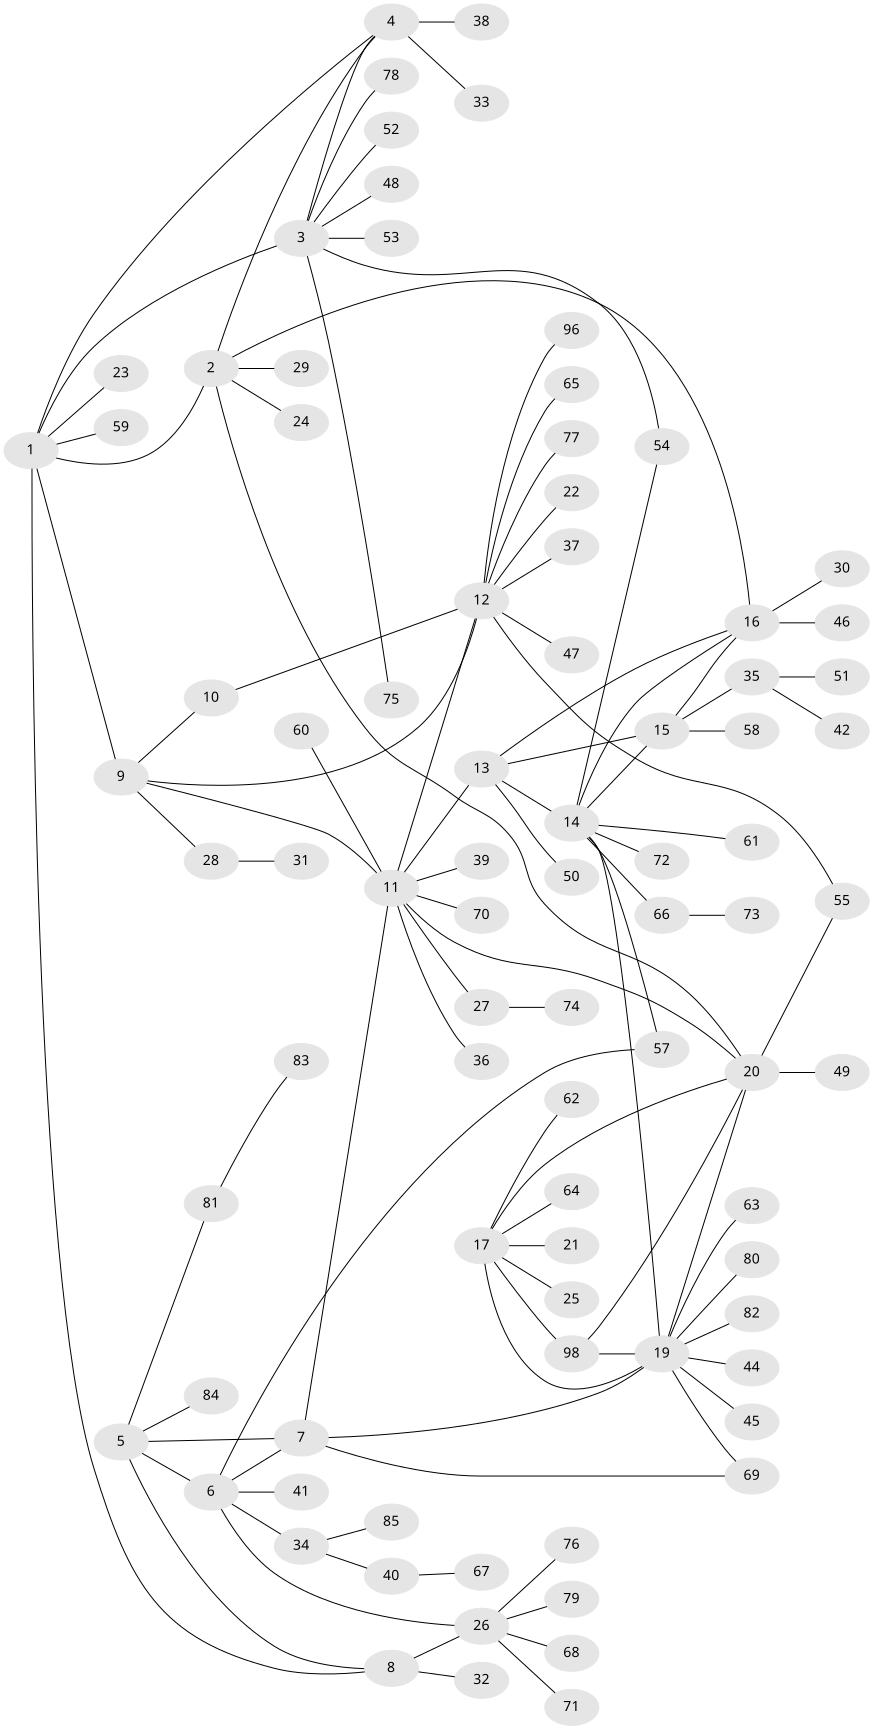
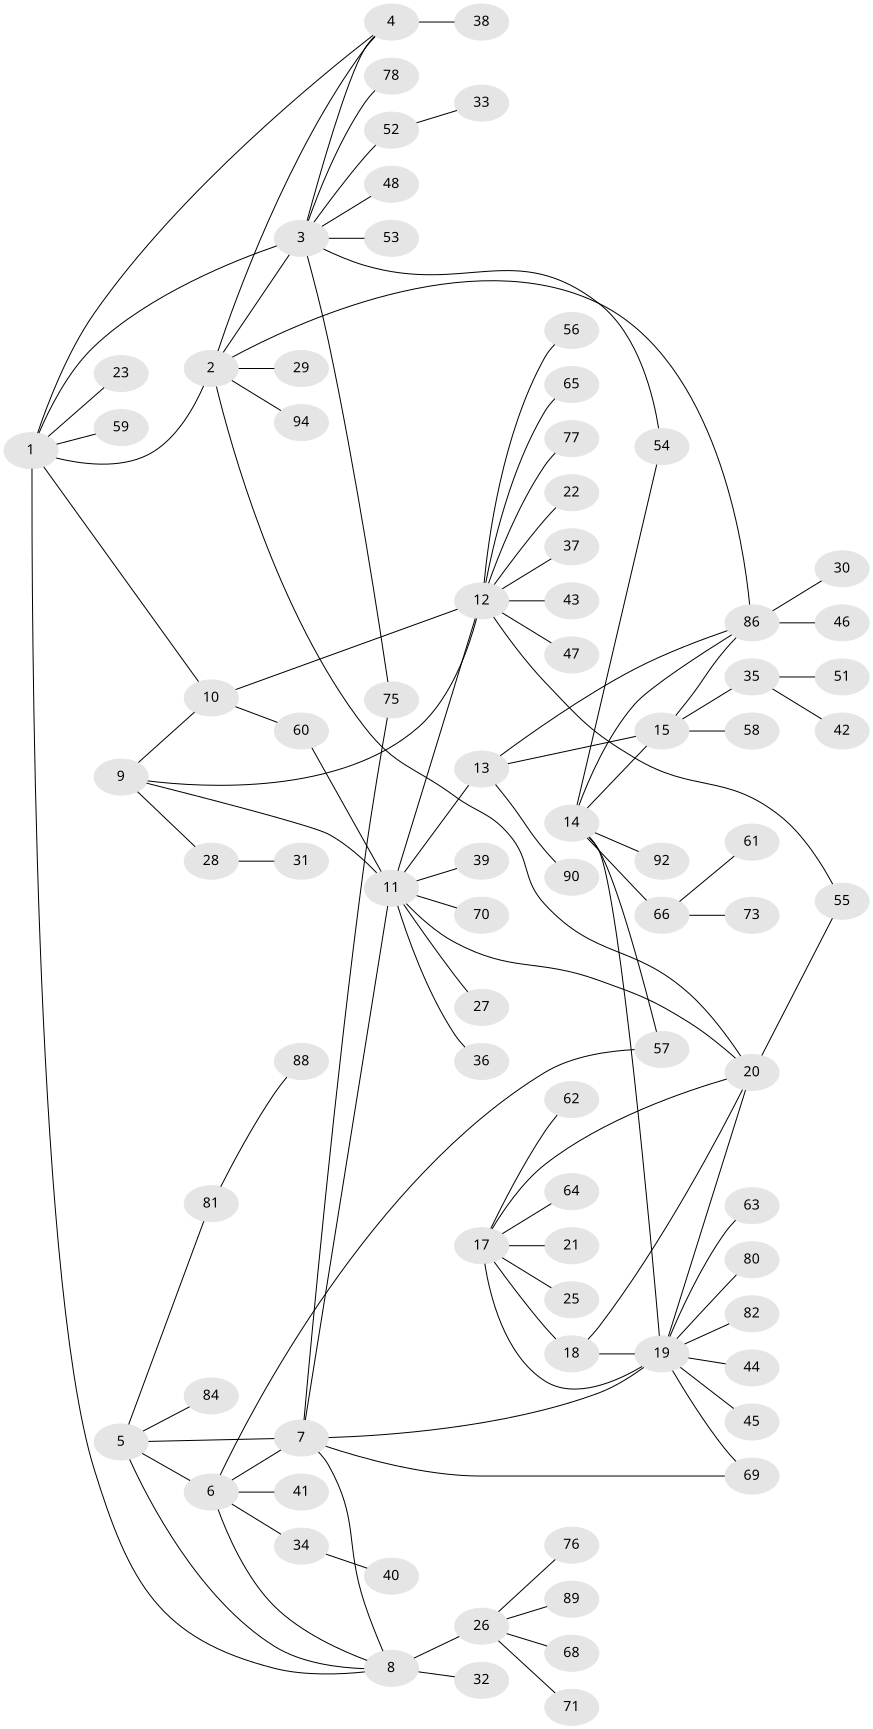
edge "4" -- "33": now "52" -- "33"
edge "3" -- "2": added
node "96": label "96" -> "56"
node "24": label "24" -> "94"
node "43": added
edge "1" -- "9": now "1" -- "10"
node "16": label "16" -> "86"
edge "10" -- "60": added
edge "13" -- "14": removed
edge "14" -- "61": now "66" -- "61"
node "72": label "72" -> "92"
node "50": label "50" -> "90"
node "74": removed
node "83": label "83" -> "88"
edge "75" -- "7": added
node "49": removed
node "98": label "98" -> "18"
node "85": removed
edge "7" -- "8": added
node "67": removed
edge "6" -- "26": now "6" -- "8"
node "79": label "79" -> "89"
